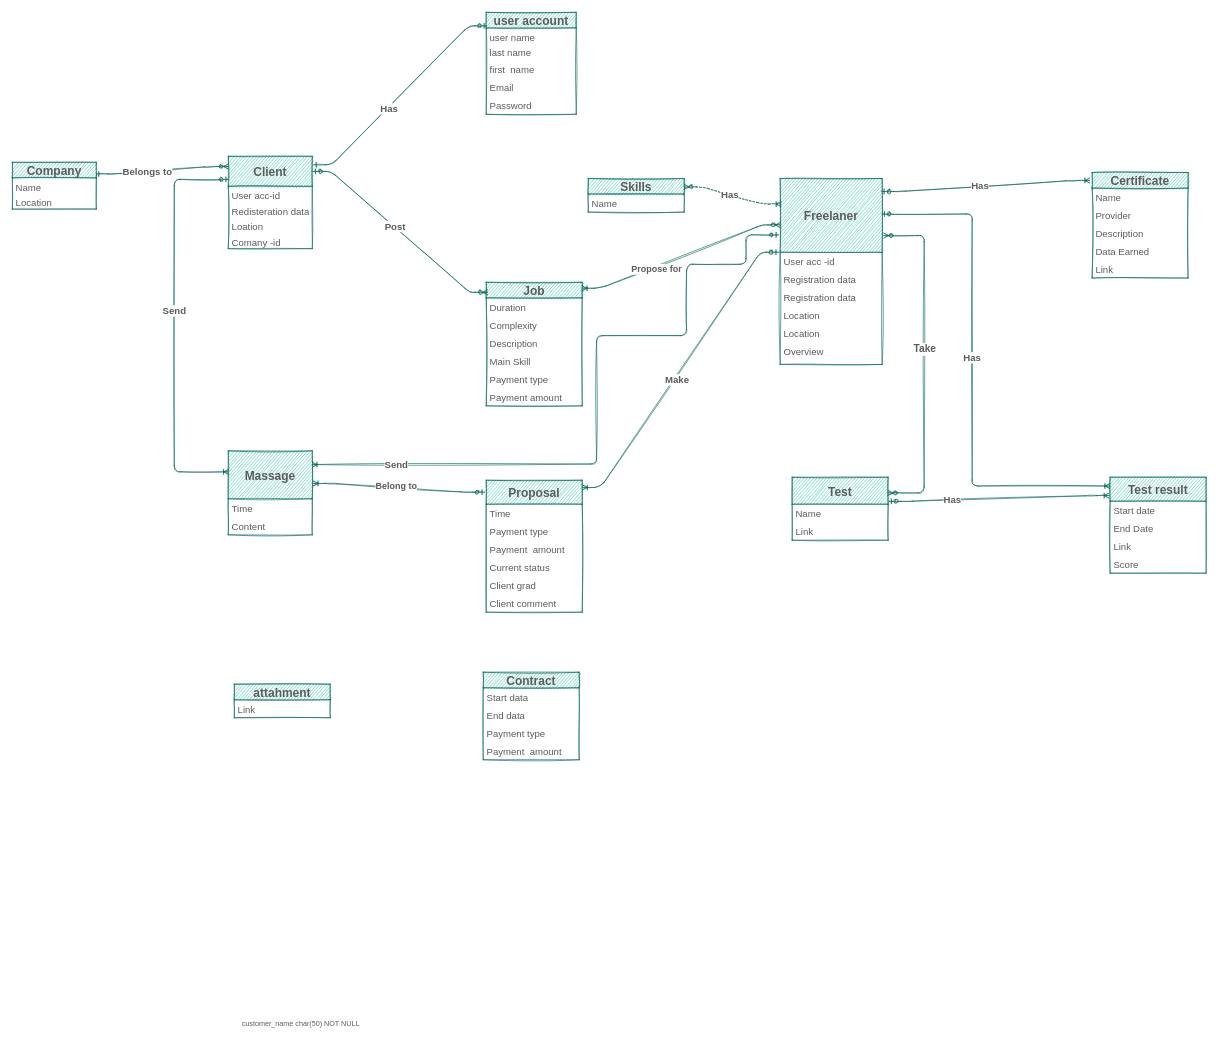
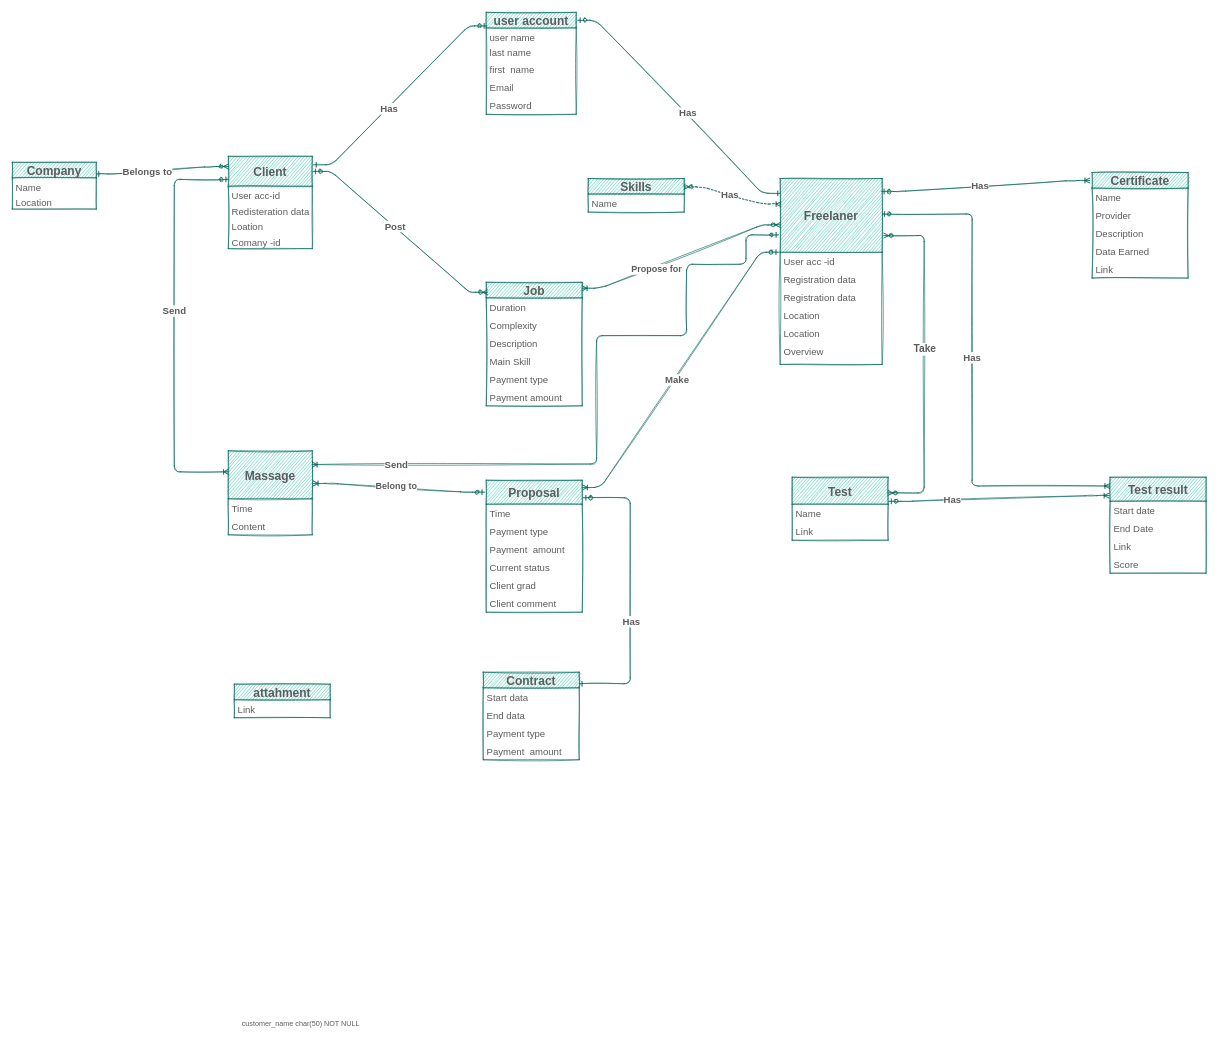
edge "user account" -- "Freelaner": added, label "Has"
edge "Proposal" -- "Contract": added, label "Has"
